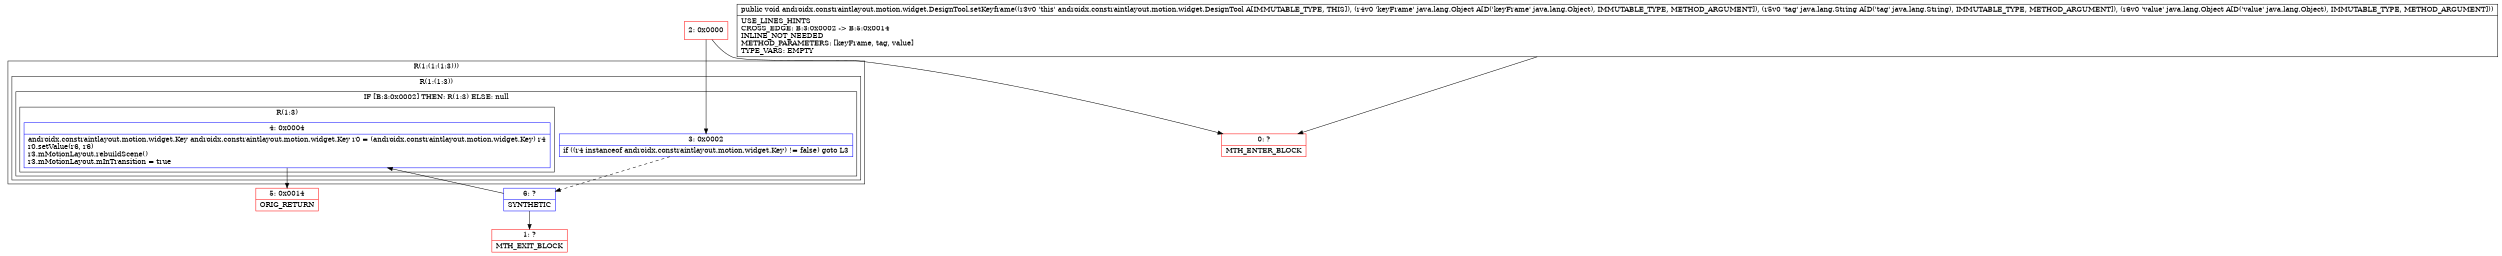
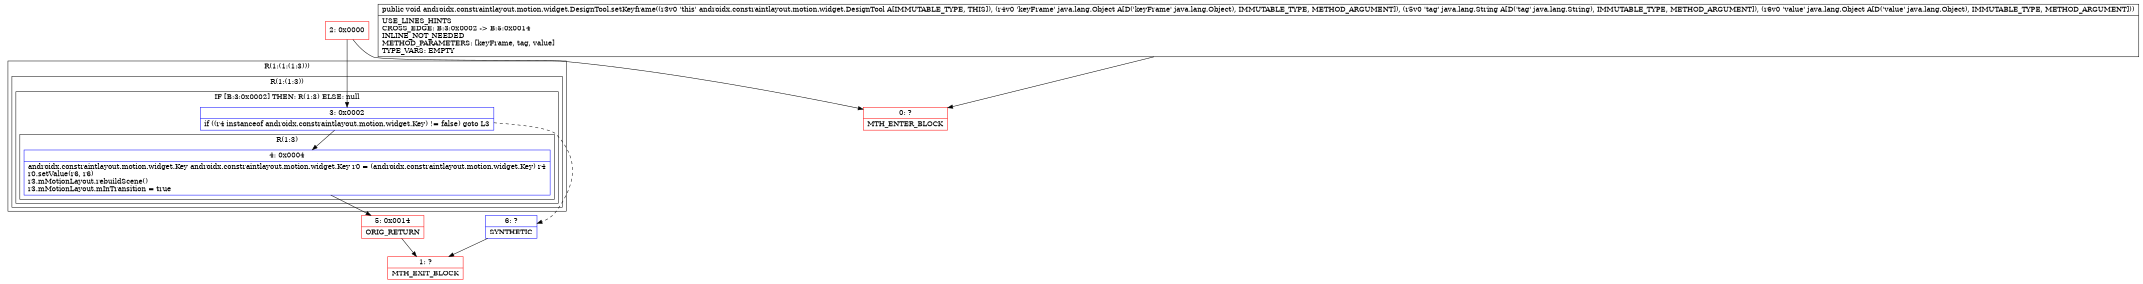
edge "6: ?" -> "4: 0x0004": now "3: 0x0002" -> "4: 0x0004"
edge "5: 0x0014" -> "1: ?": added
